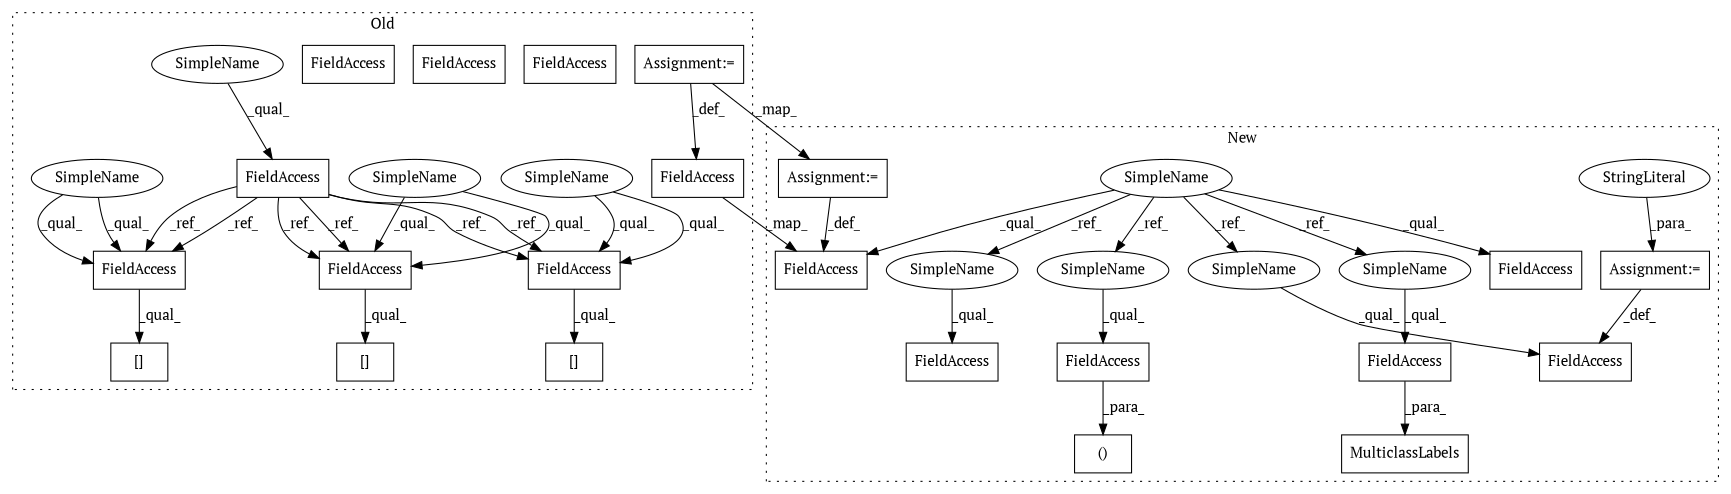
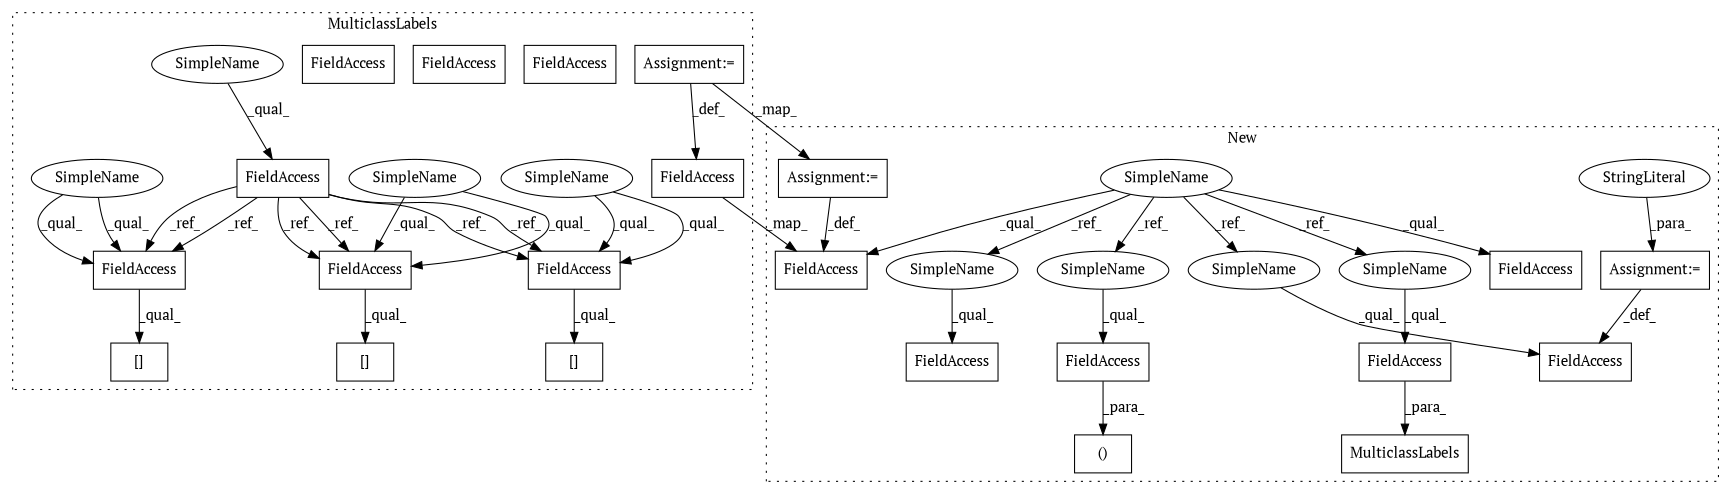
cluster "Old": label "Old" -> "MulticlassLabels"
